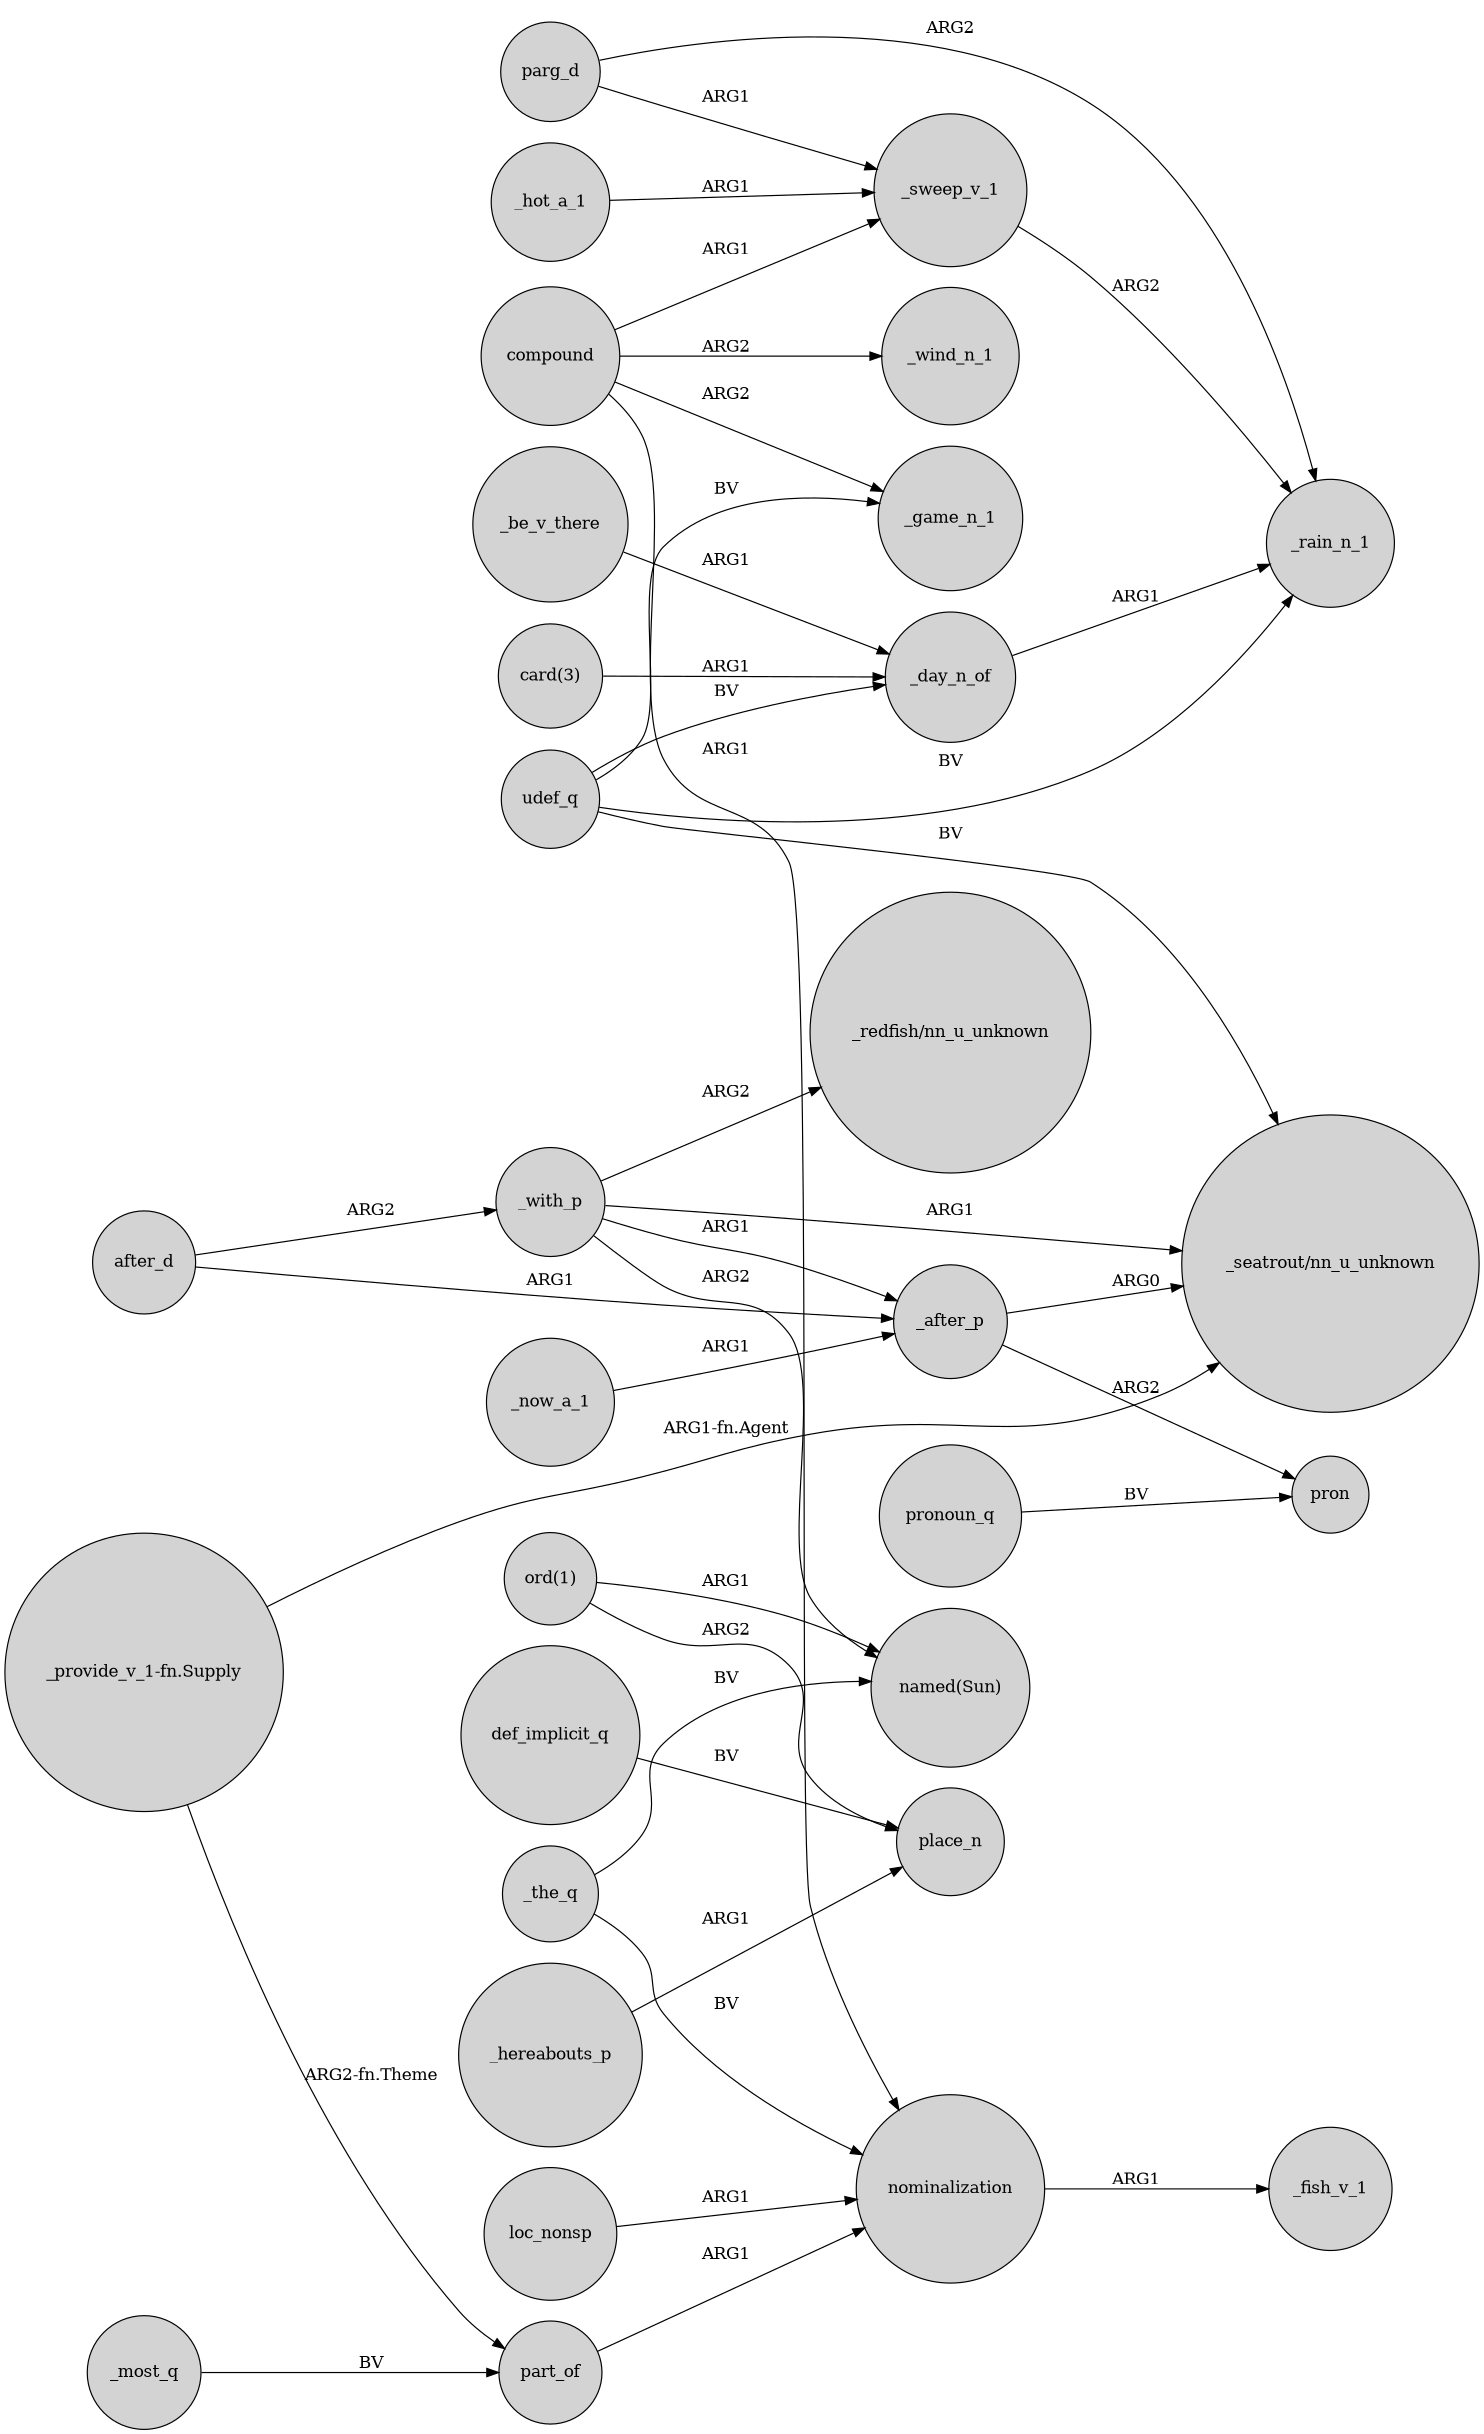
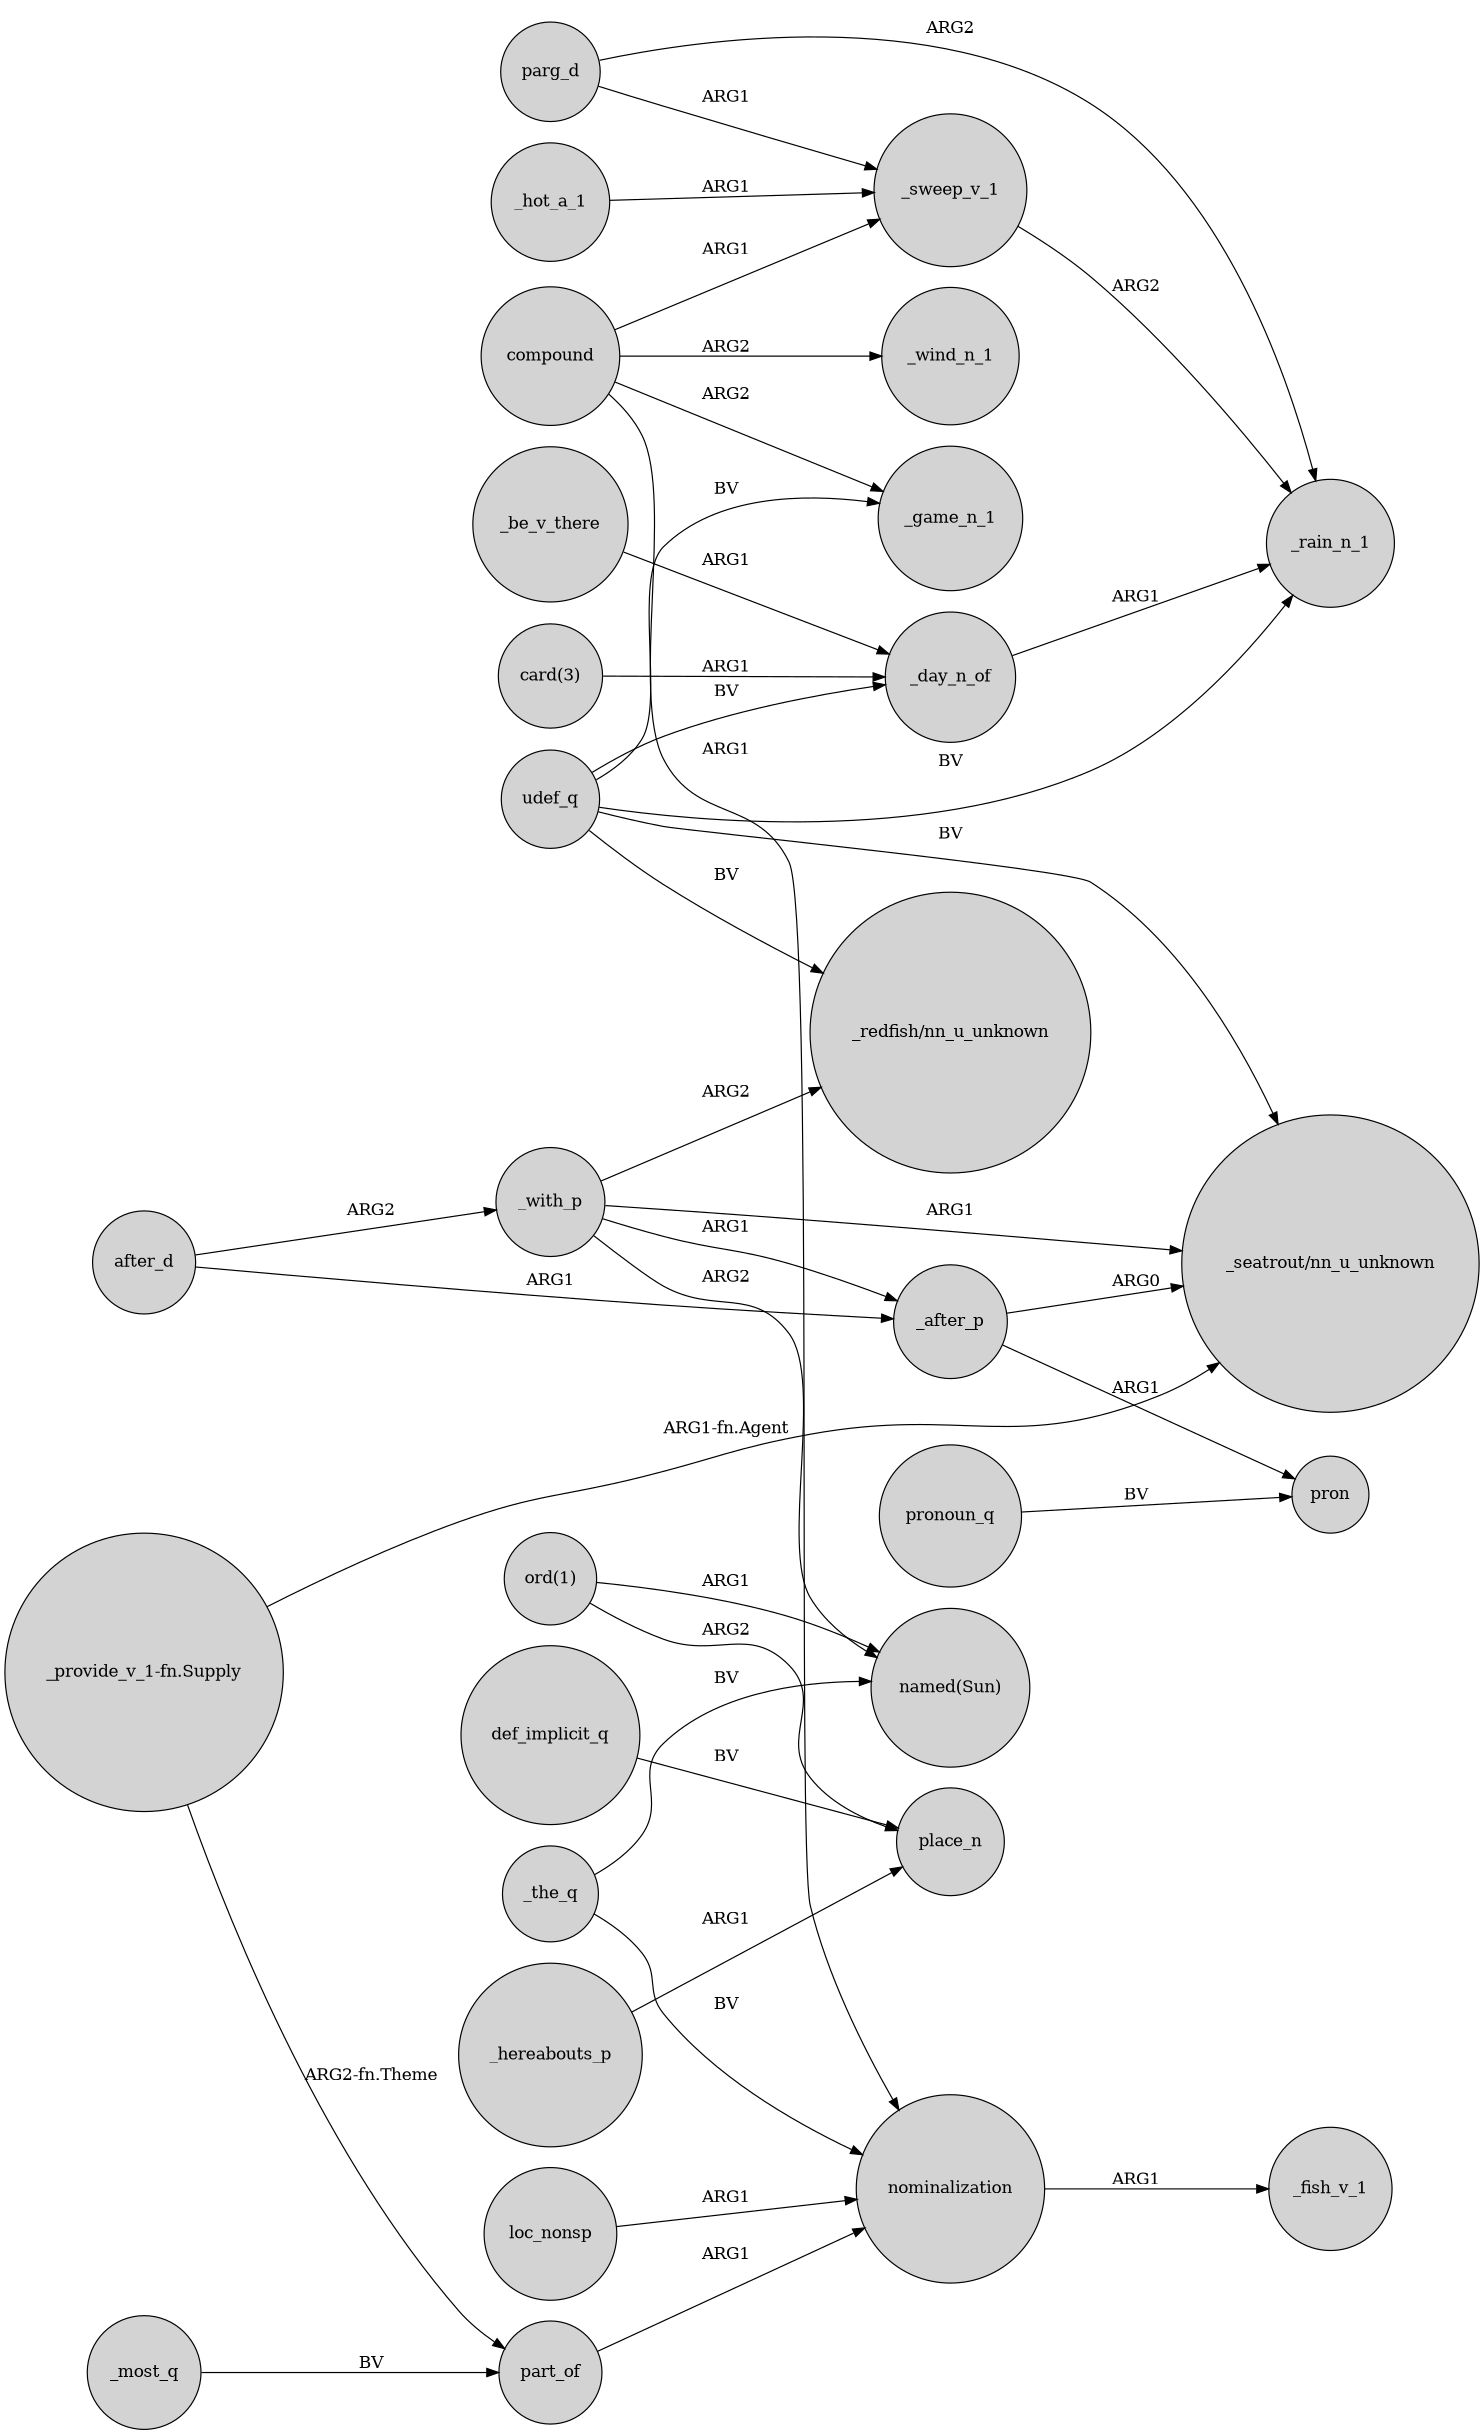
edge "udef_q" -> "_redfish/nn_u_unknown": added, label "BV"
edge "_after_p" -> "pron": label "ARG2" -> "ARG1"
node "_now_a_1": removed
